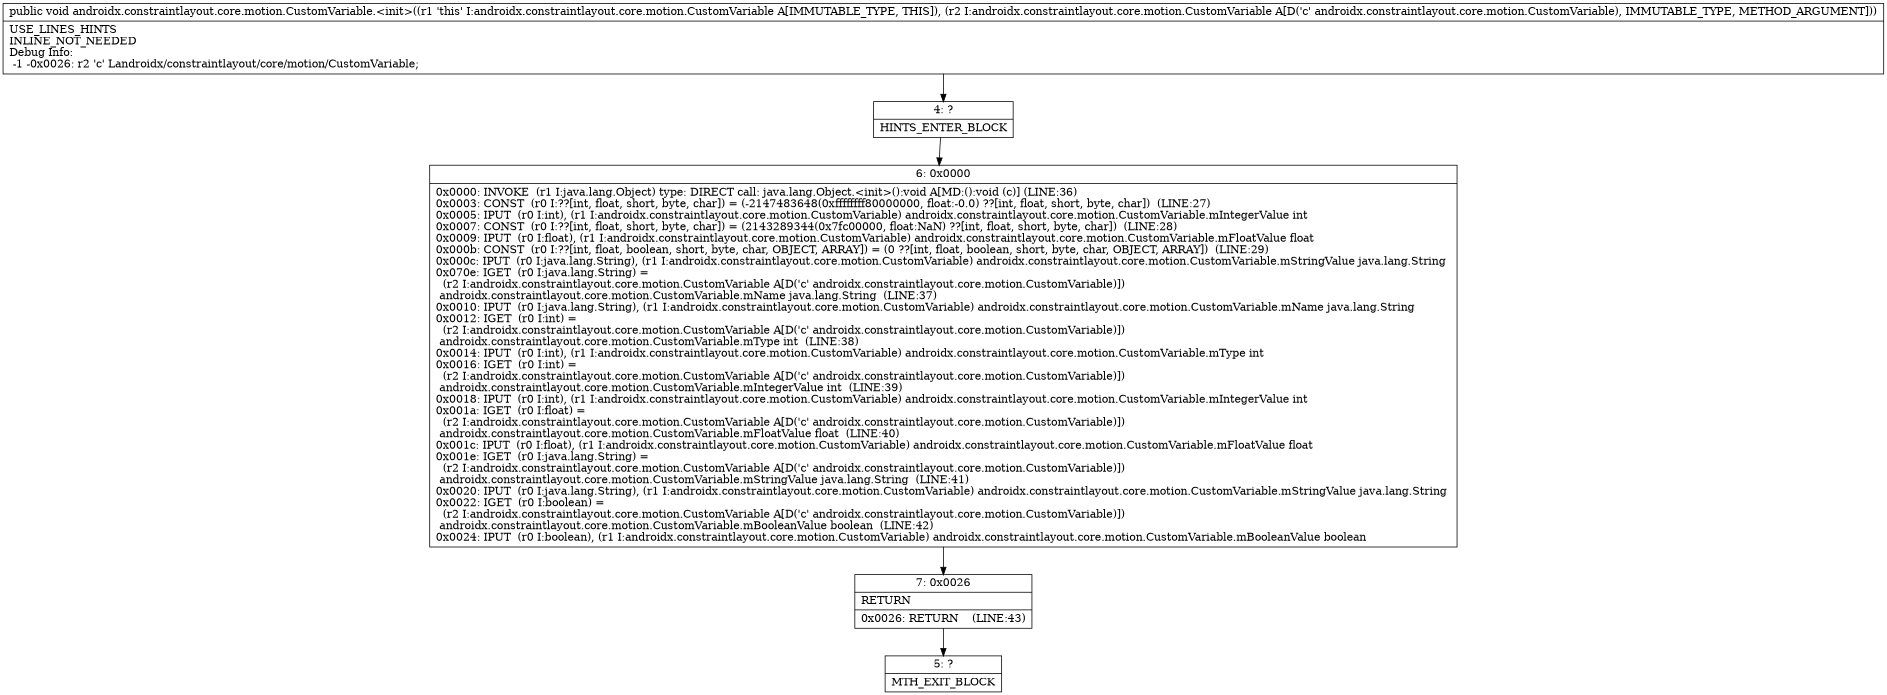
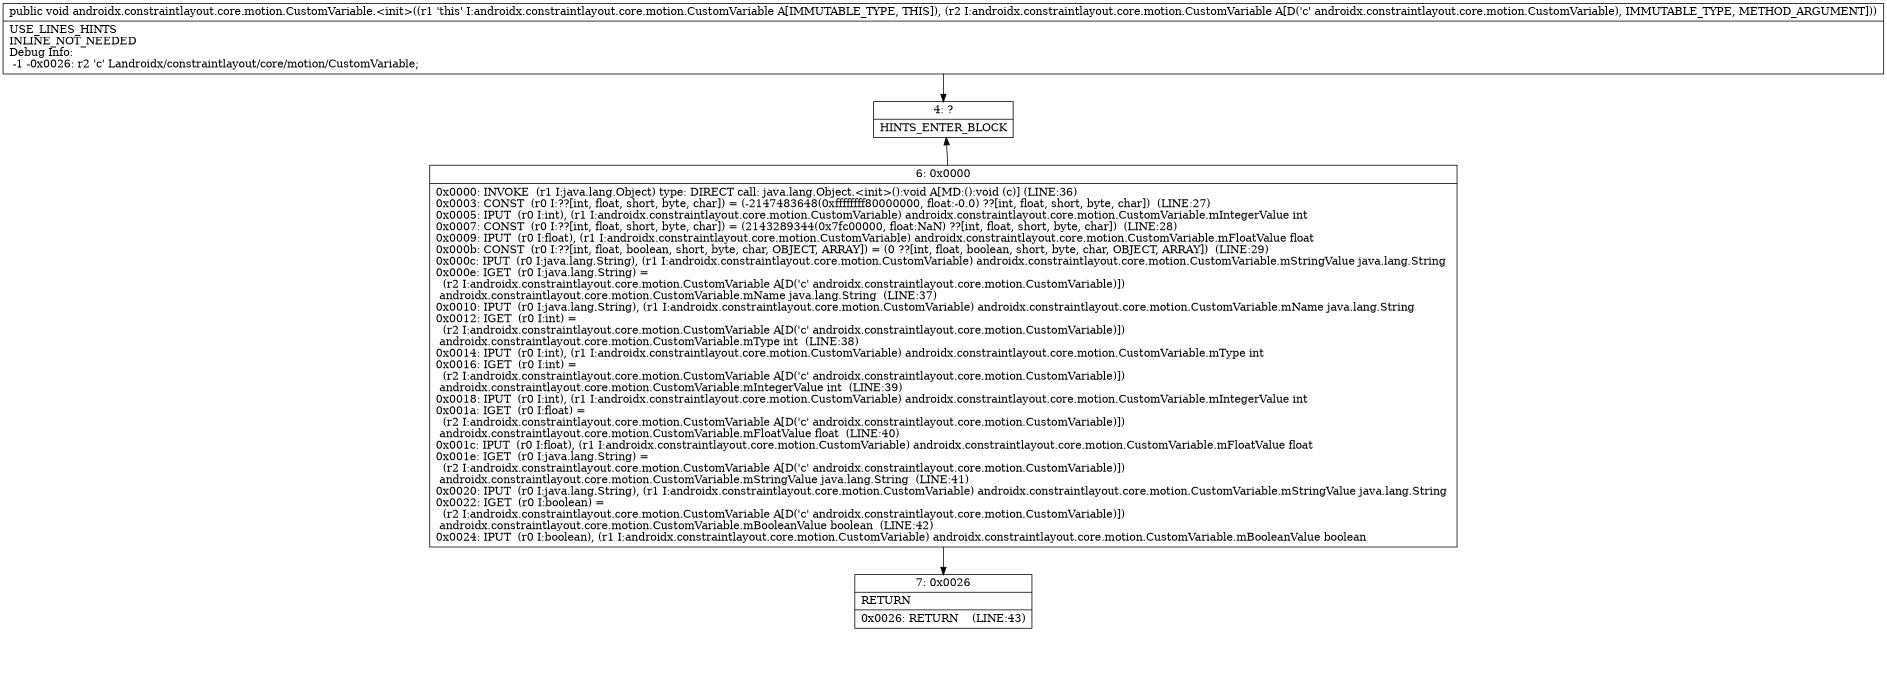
edge "4: ?" -> "6: 0x0000": reversed
node "6: 0x0000": text "0x070e: IGET  (r0 I:java.lang.String) =" -> "0x000e: IGET  (r0 I:java.lang.String) ="
node "5: ?": removed
